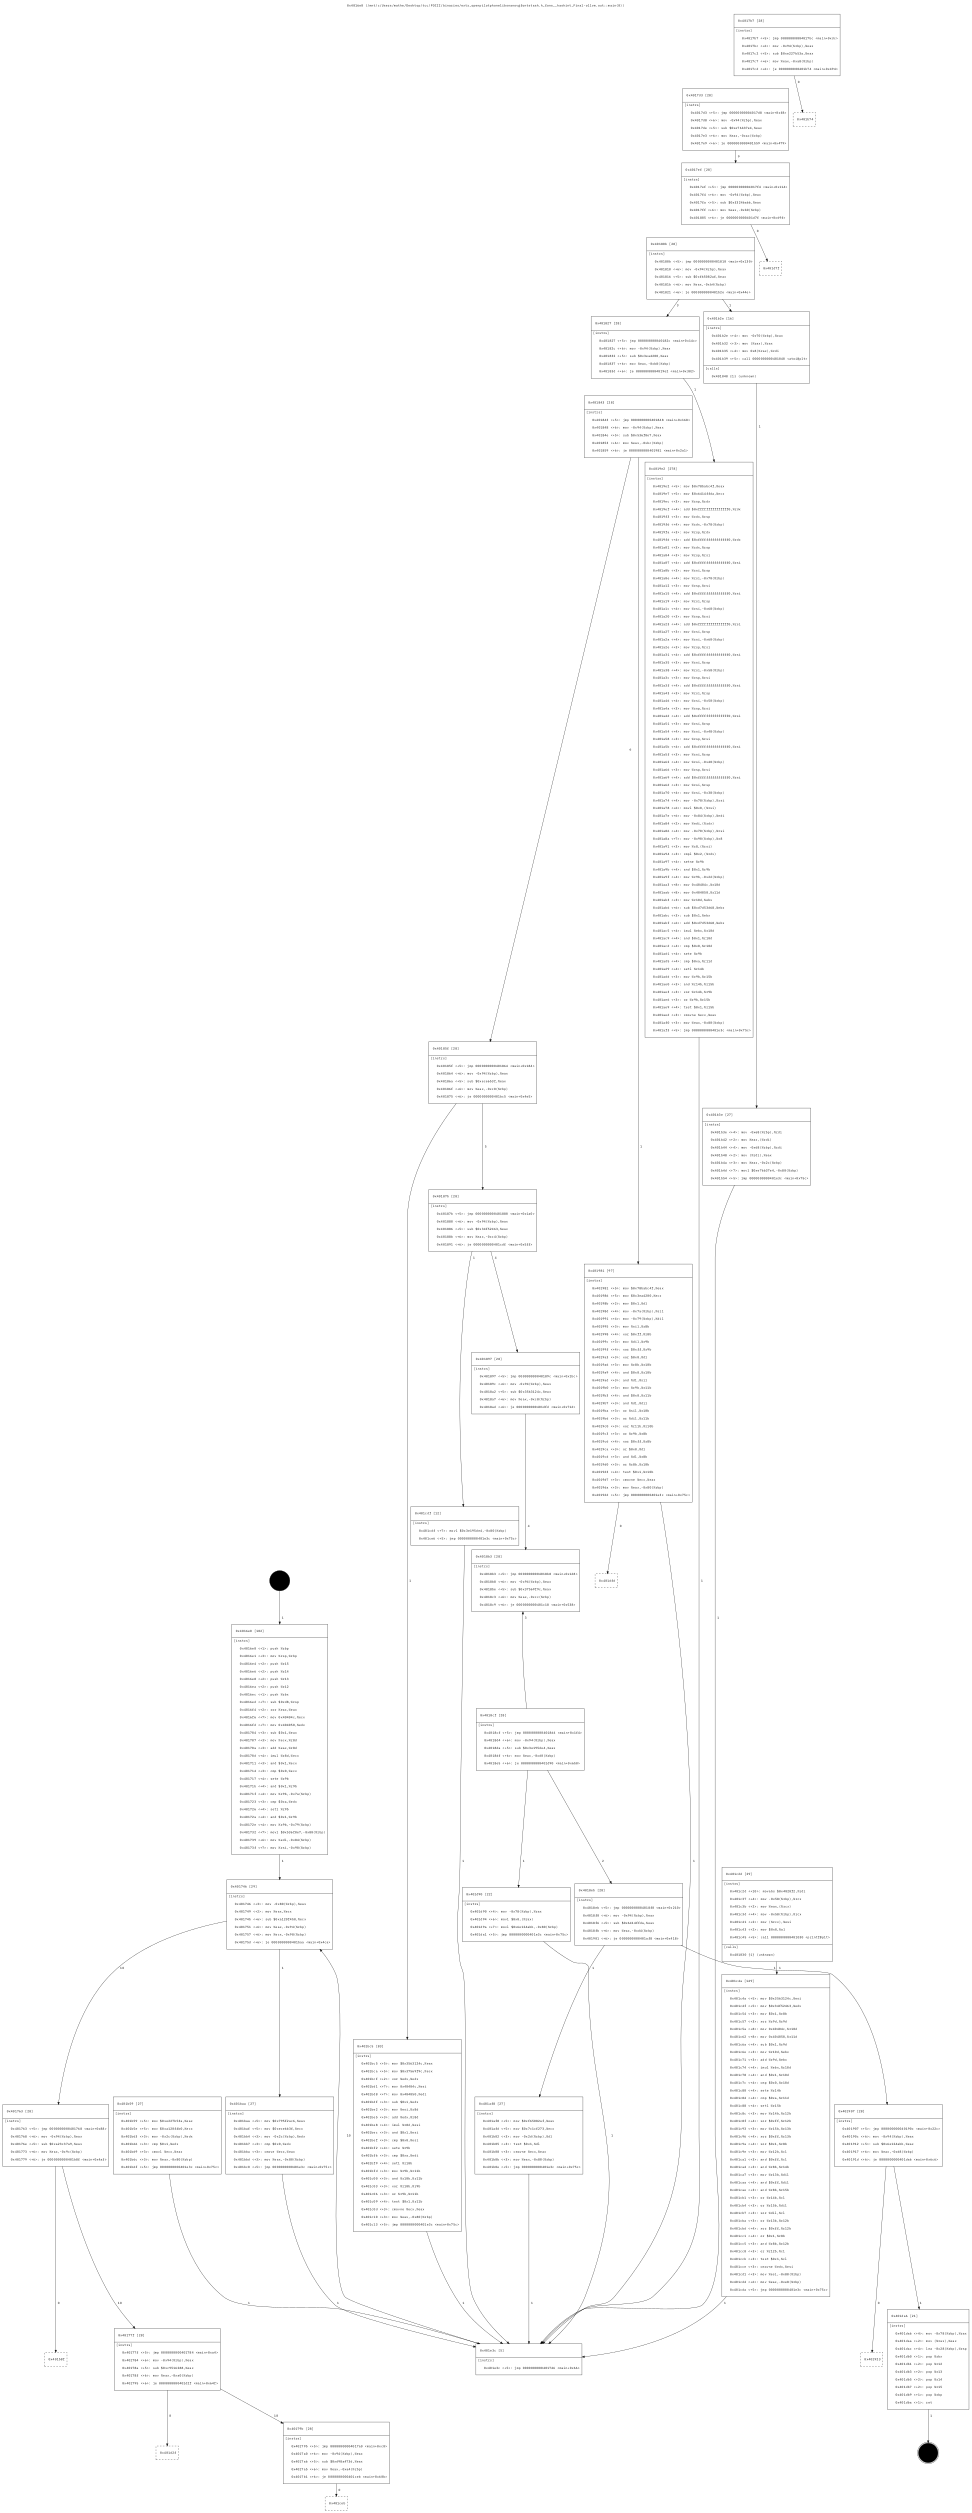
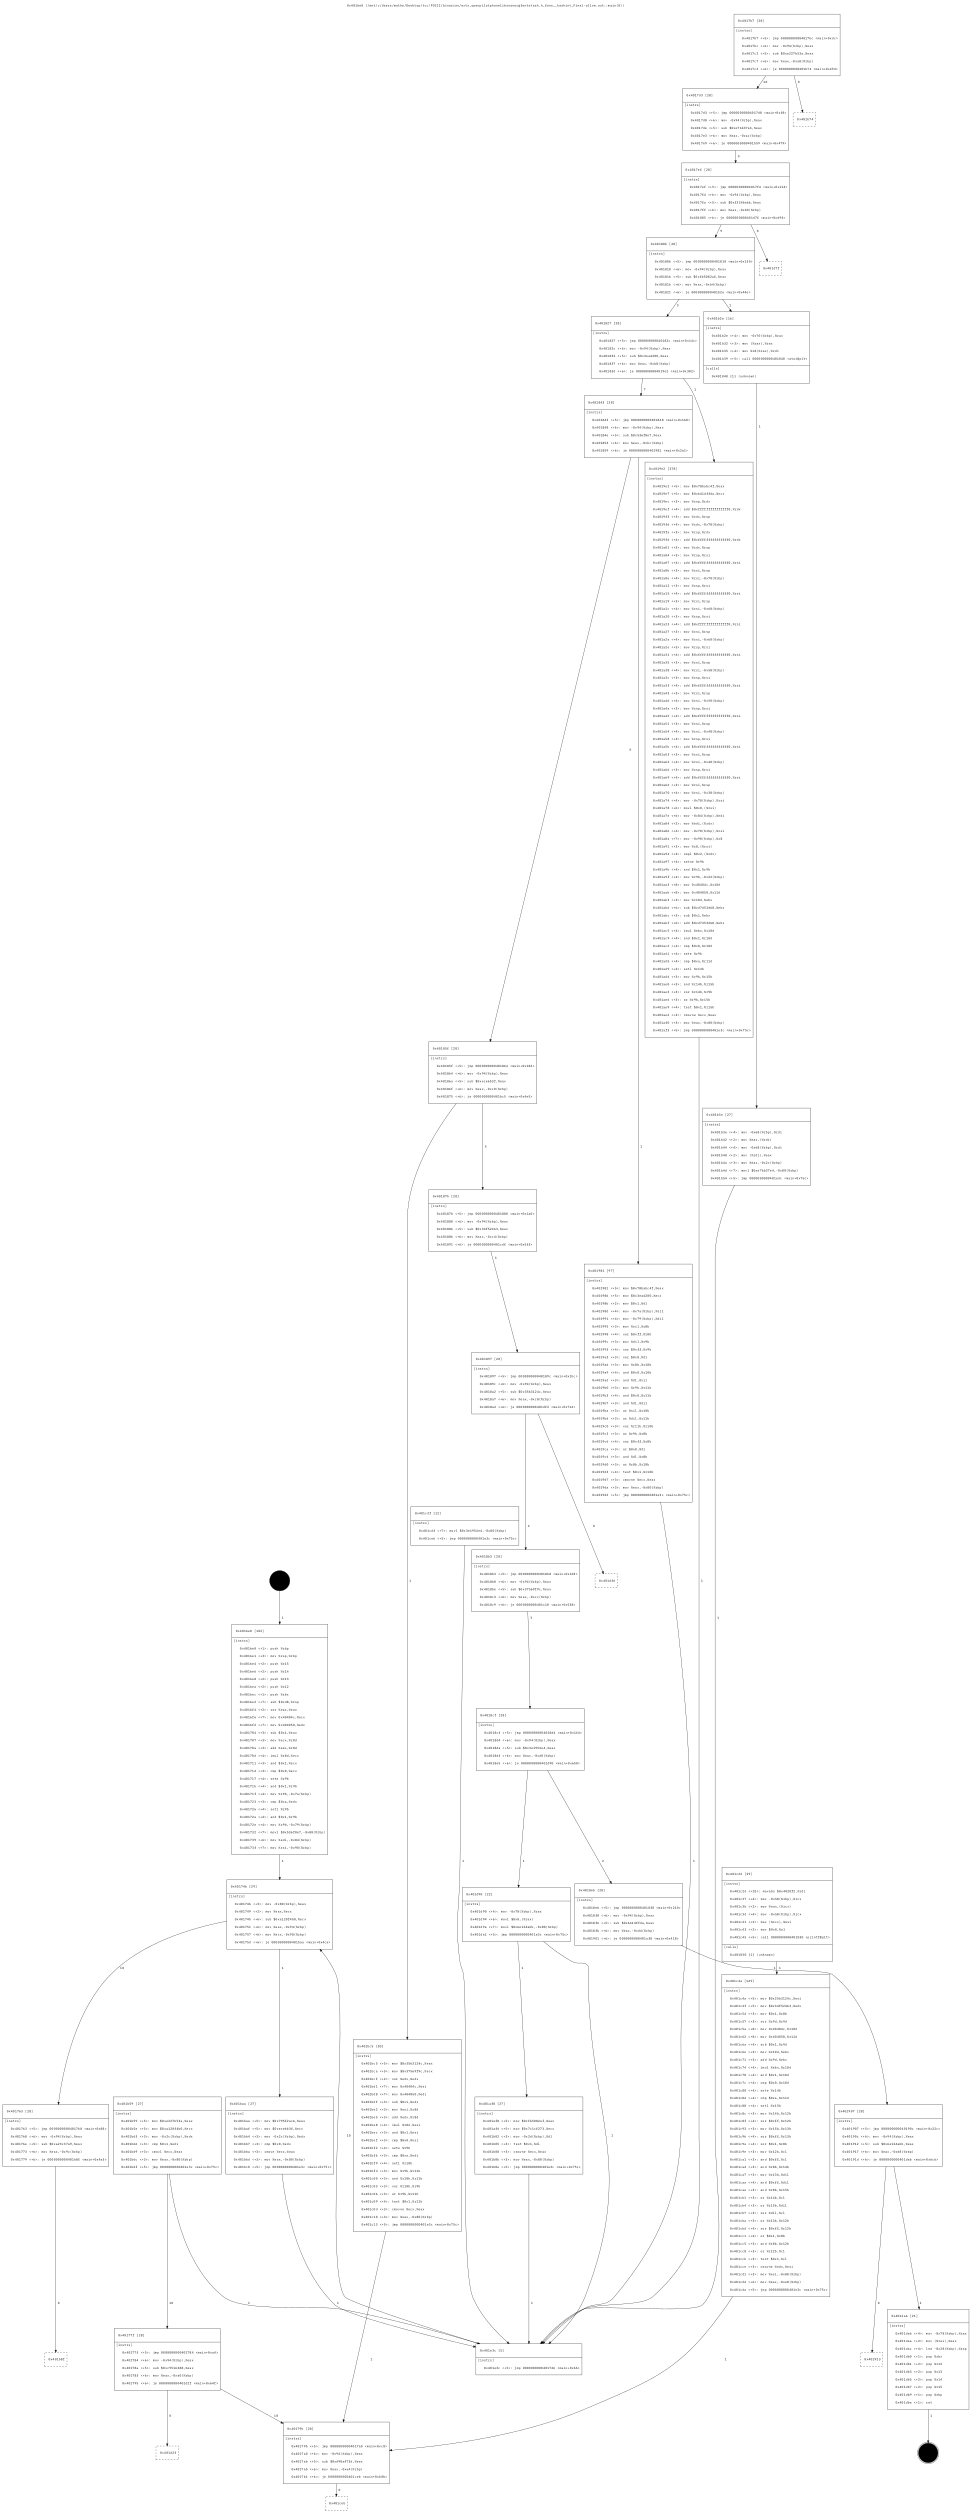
edge "0x4017b7 [28]" -> "0x4017d3 [28]": added, label "10"
edge "0x4017ef [28]" -> "0x40180b [28]": added, label "9"
edge "0x401827 [28]" -> "0x401843 [28]": added, label "7"
edge "0x40187b [28]" -> "0x401cdf [12]": removed, label "1"
edge "0x401981 [97]" -> "0x401dfd": now "0x401897 [28]" -> "0x401dfd"
edge "0x4018cf [28]" -> "0x4018b3 [28]": reversed
edge "0x4018eb [28]" -> "0x401af8 [27]": now "0x401d90 [22]" -> "0x401af8 [27]"
edge "0x401763 [28]" -> "0x40177f [28]": now "0x401b59 [27]" -> "0x40177f [28]"
edge "0x401bc5 [83]" -> "0x401e3c [5]": now "0x401bc5 [83]" -> "0x40179b [28]"
edge "0x401c4a [149]" -> "0x401e3c [5]": now "0x401c4a [149]" -> "0x40179b [28]"
